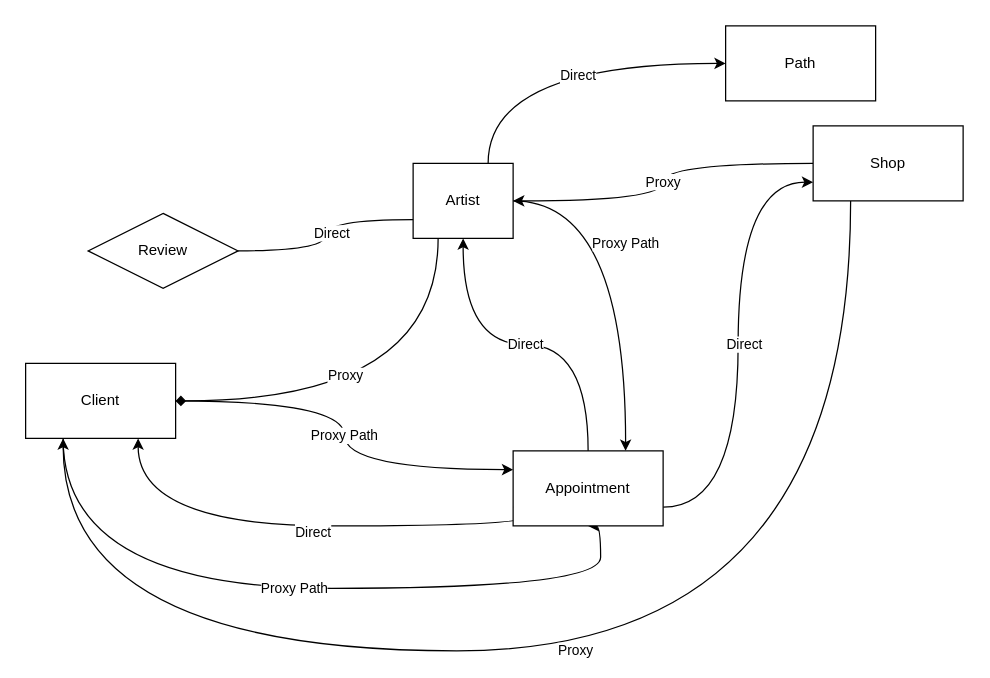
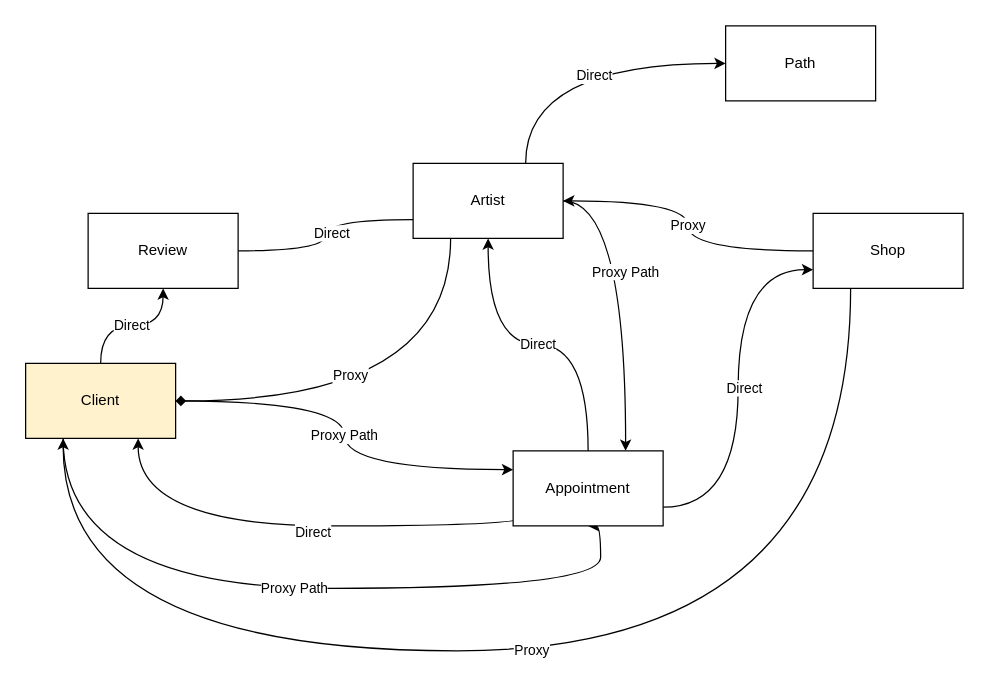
node "Shop": moved (888, 163) -> (888, 251)
node "Artist": size 100x75 -> 150x75
node "Review": shape diamond -> rectangle
edge "Client" -> "Review": added, label "Direct"
node "Client": fillcolor #ffffff -> #fff2cc
